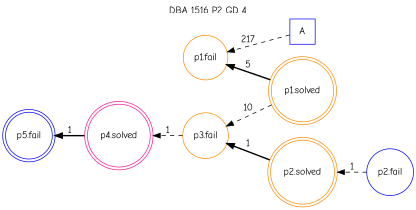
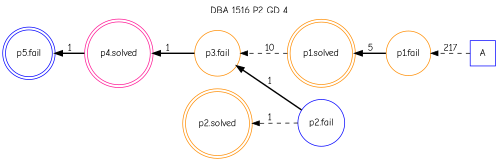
edge "p1.solved" -> "p1.fail": reversed
edge "p3.fail" -> "p4.solved": style dashed -> bold
edge "p2.solved" -> "p3.fail": now "p2.fail" -> "p3.fail"
